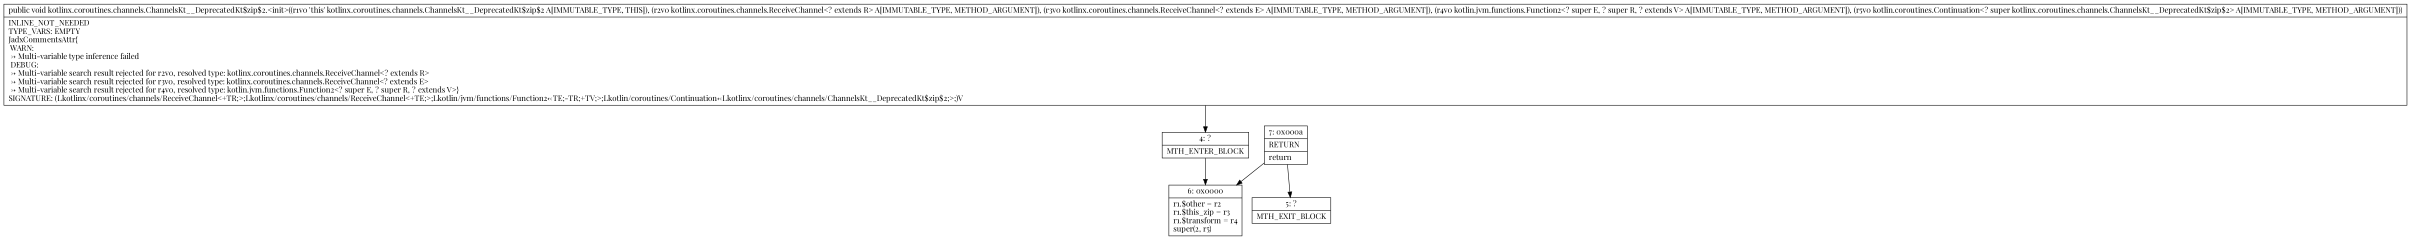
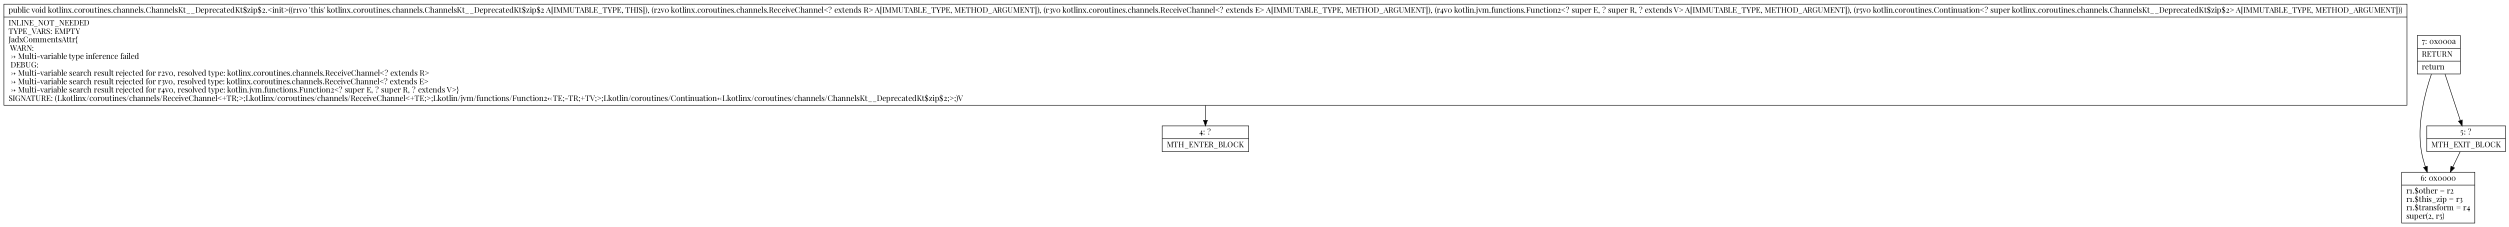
edge "4: ?" -> "6: 0x0000": now "5: ?" -> "6: 0x0000"
